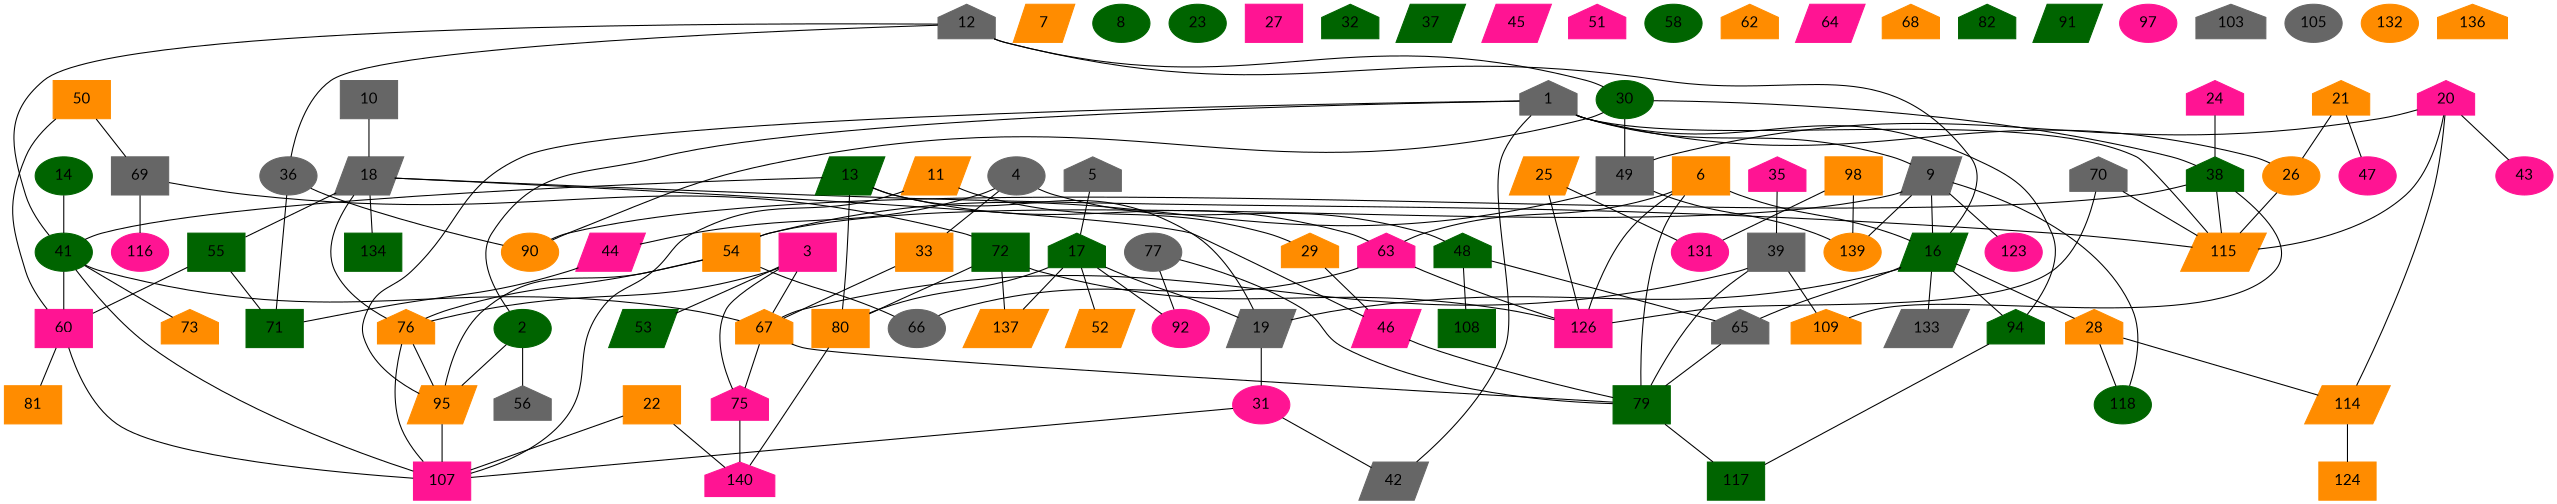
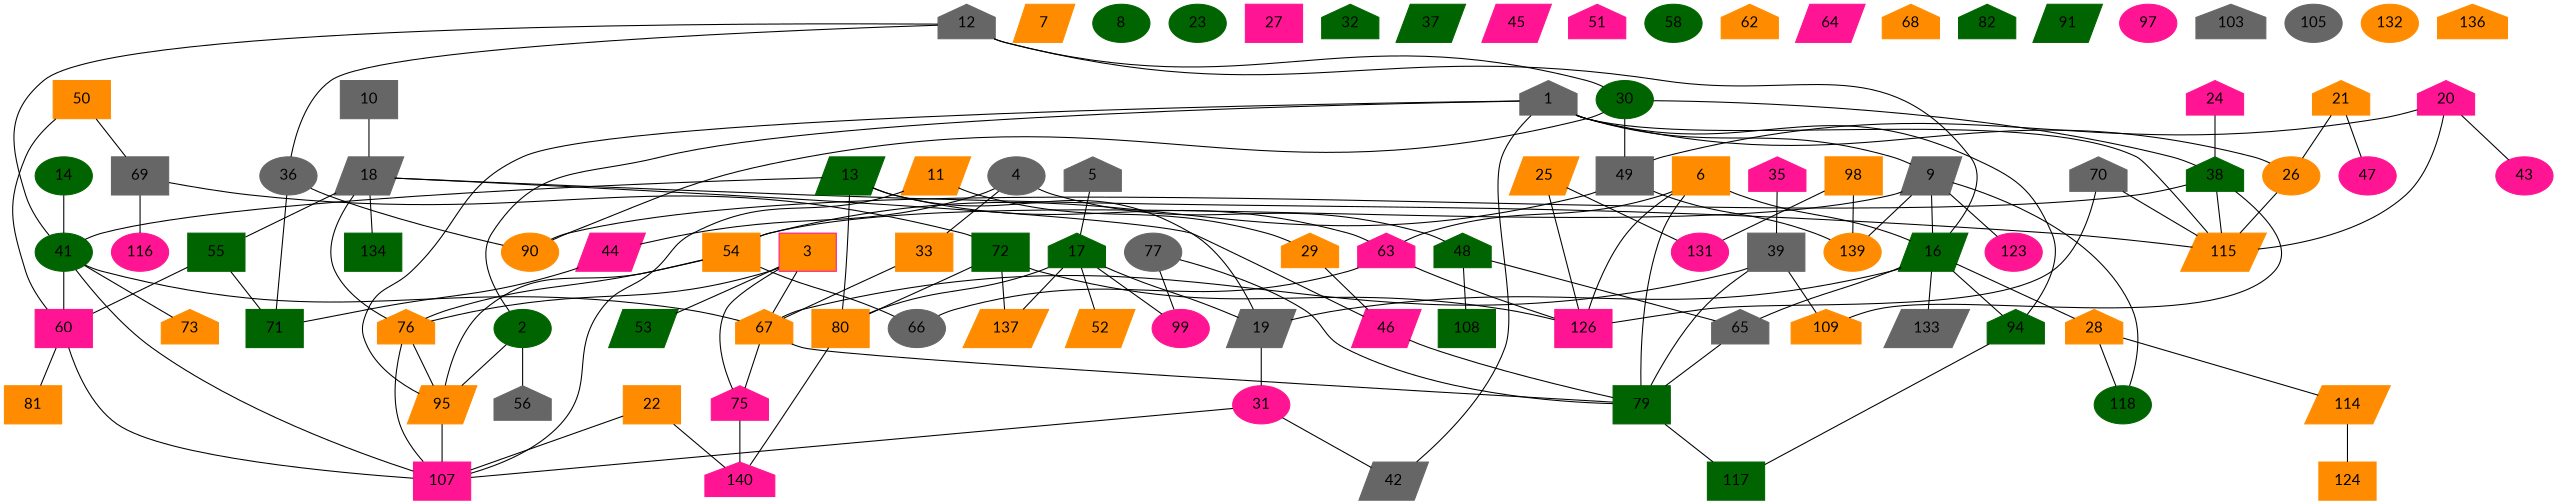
node "3": fillcolor deeppink -> darkorange
edge "20" -- "114": removed
node "92": label "92" -> "99"
